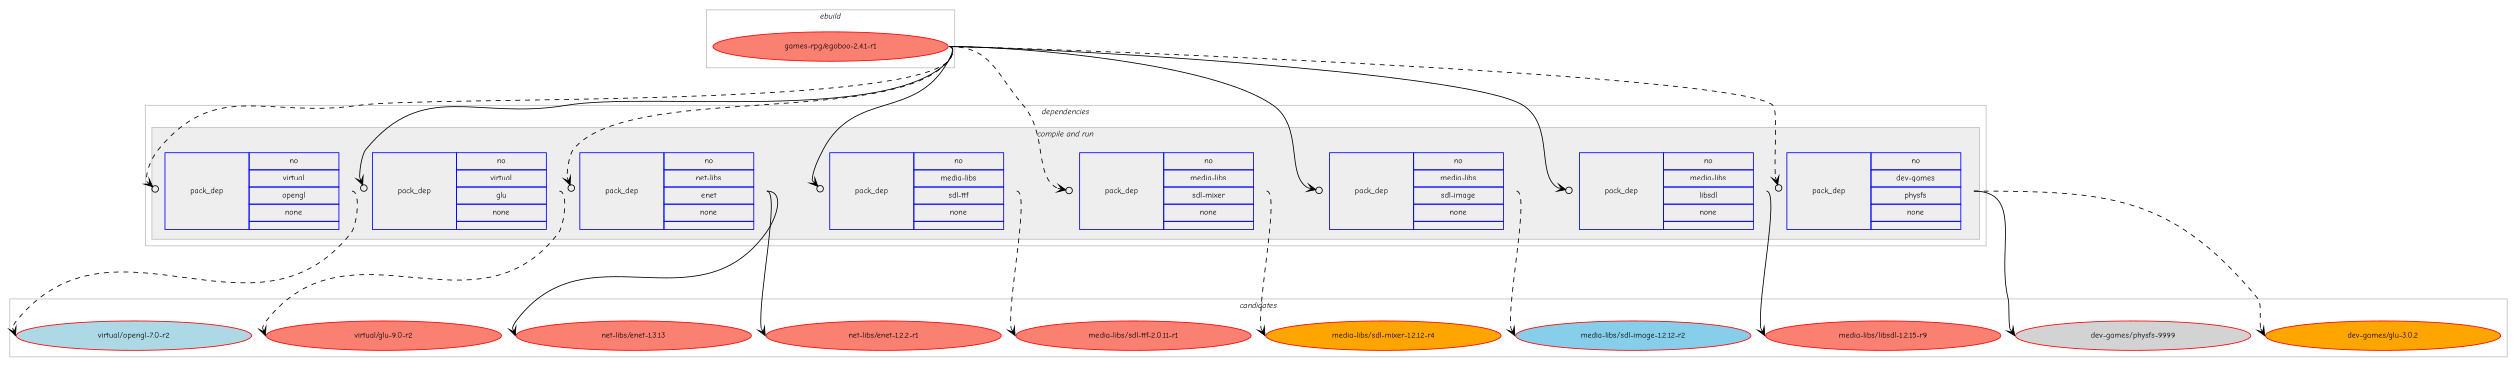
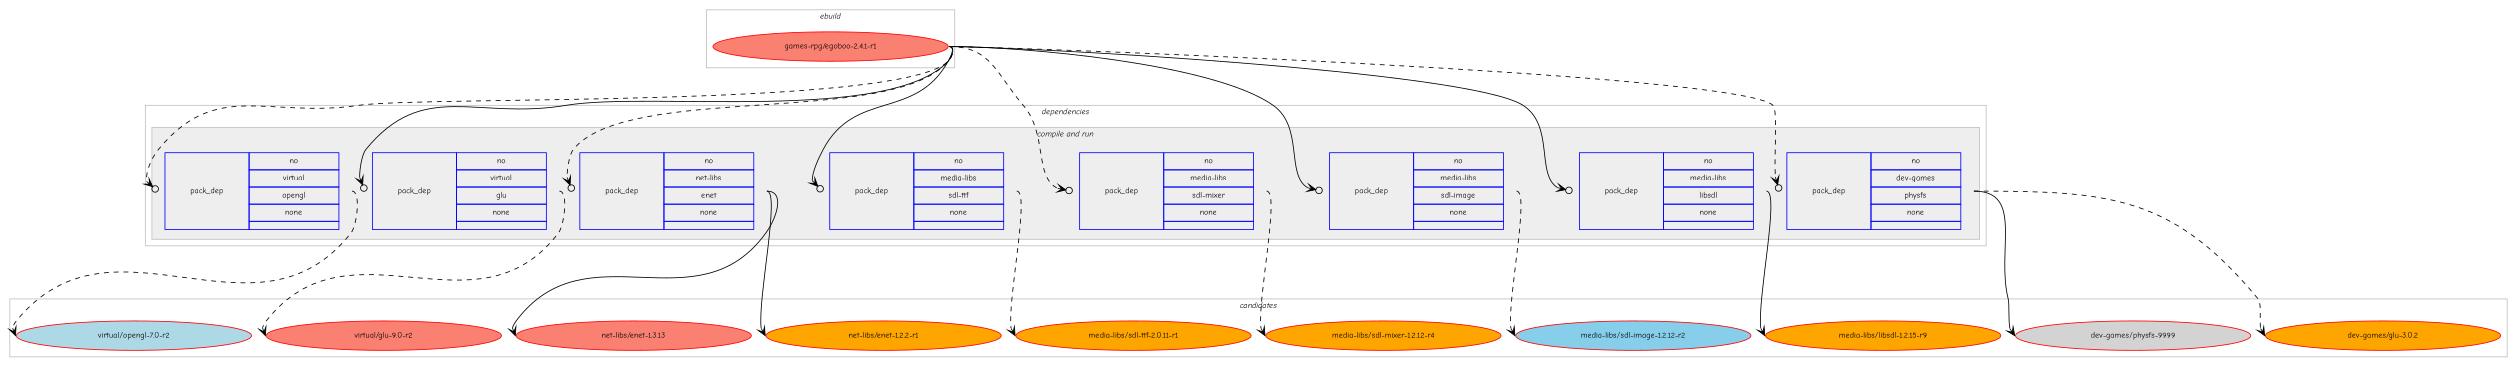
node "net-libs/enet-1.2.2-r1": fillcolor salmon -> orange
node "media-libs/sdl-ttf-2.0.11-r1": fillcolor salmon -> orange
node "media-libs/libsdl-1.2.15-r9": fillcolor salmon -> orange
